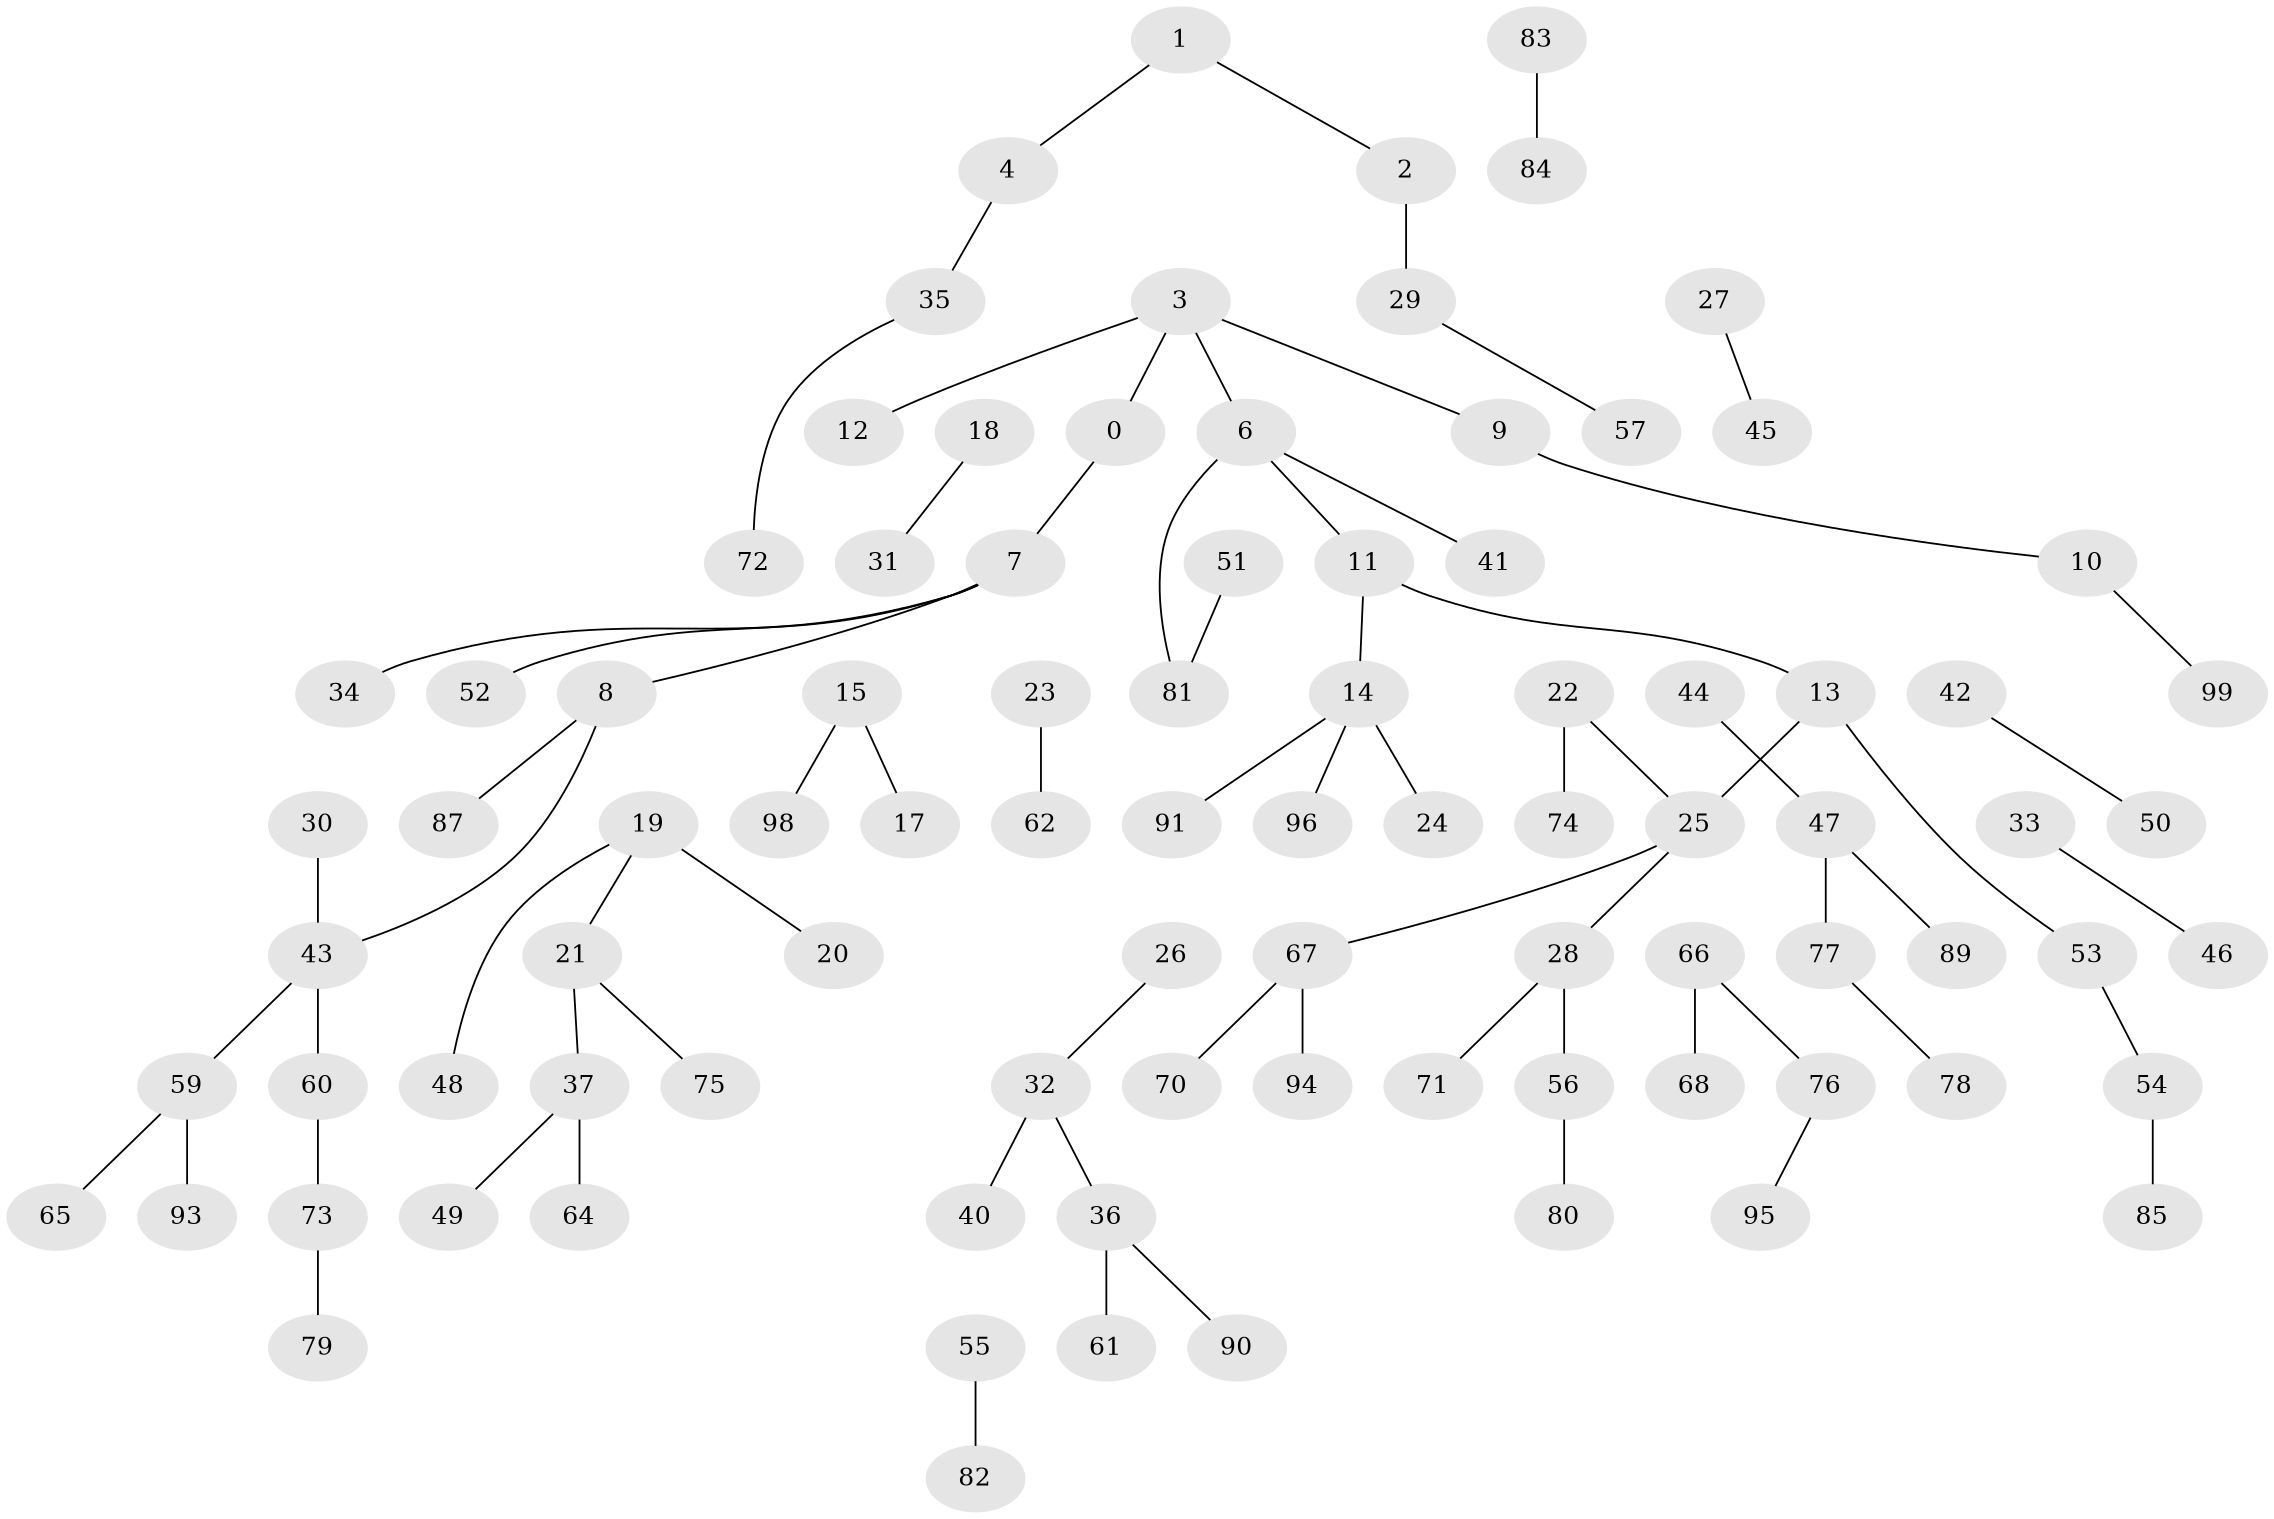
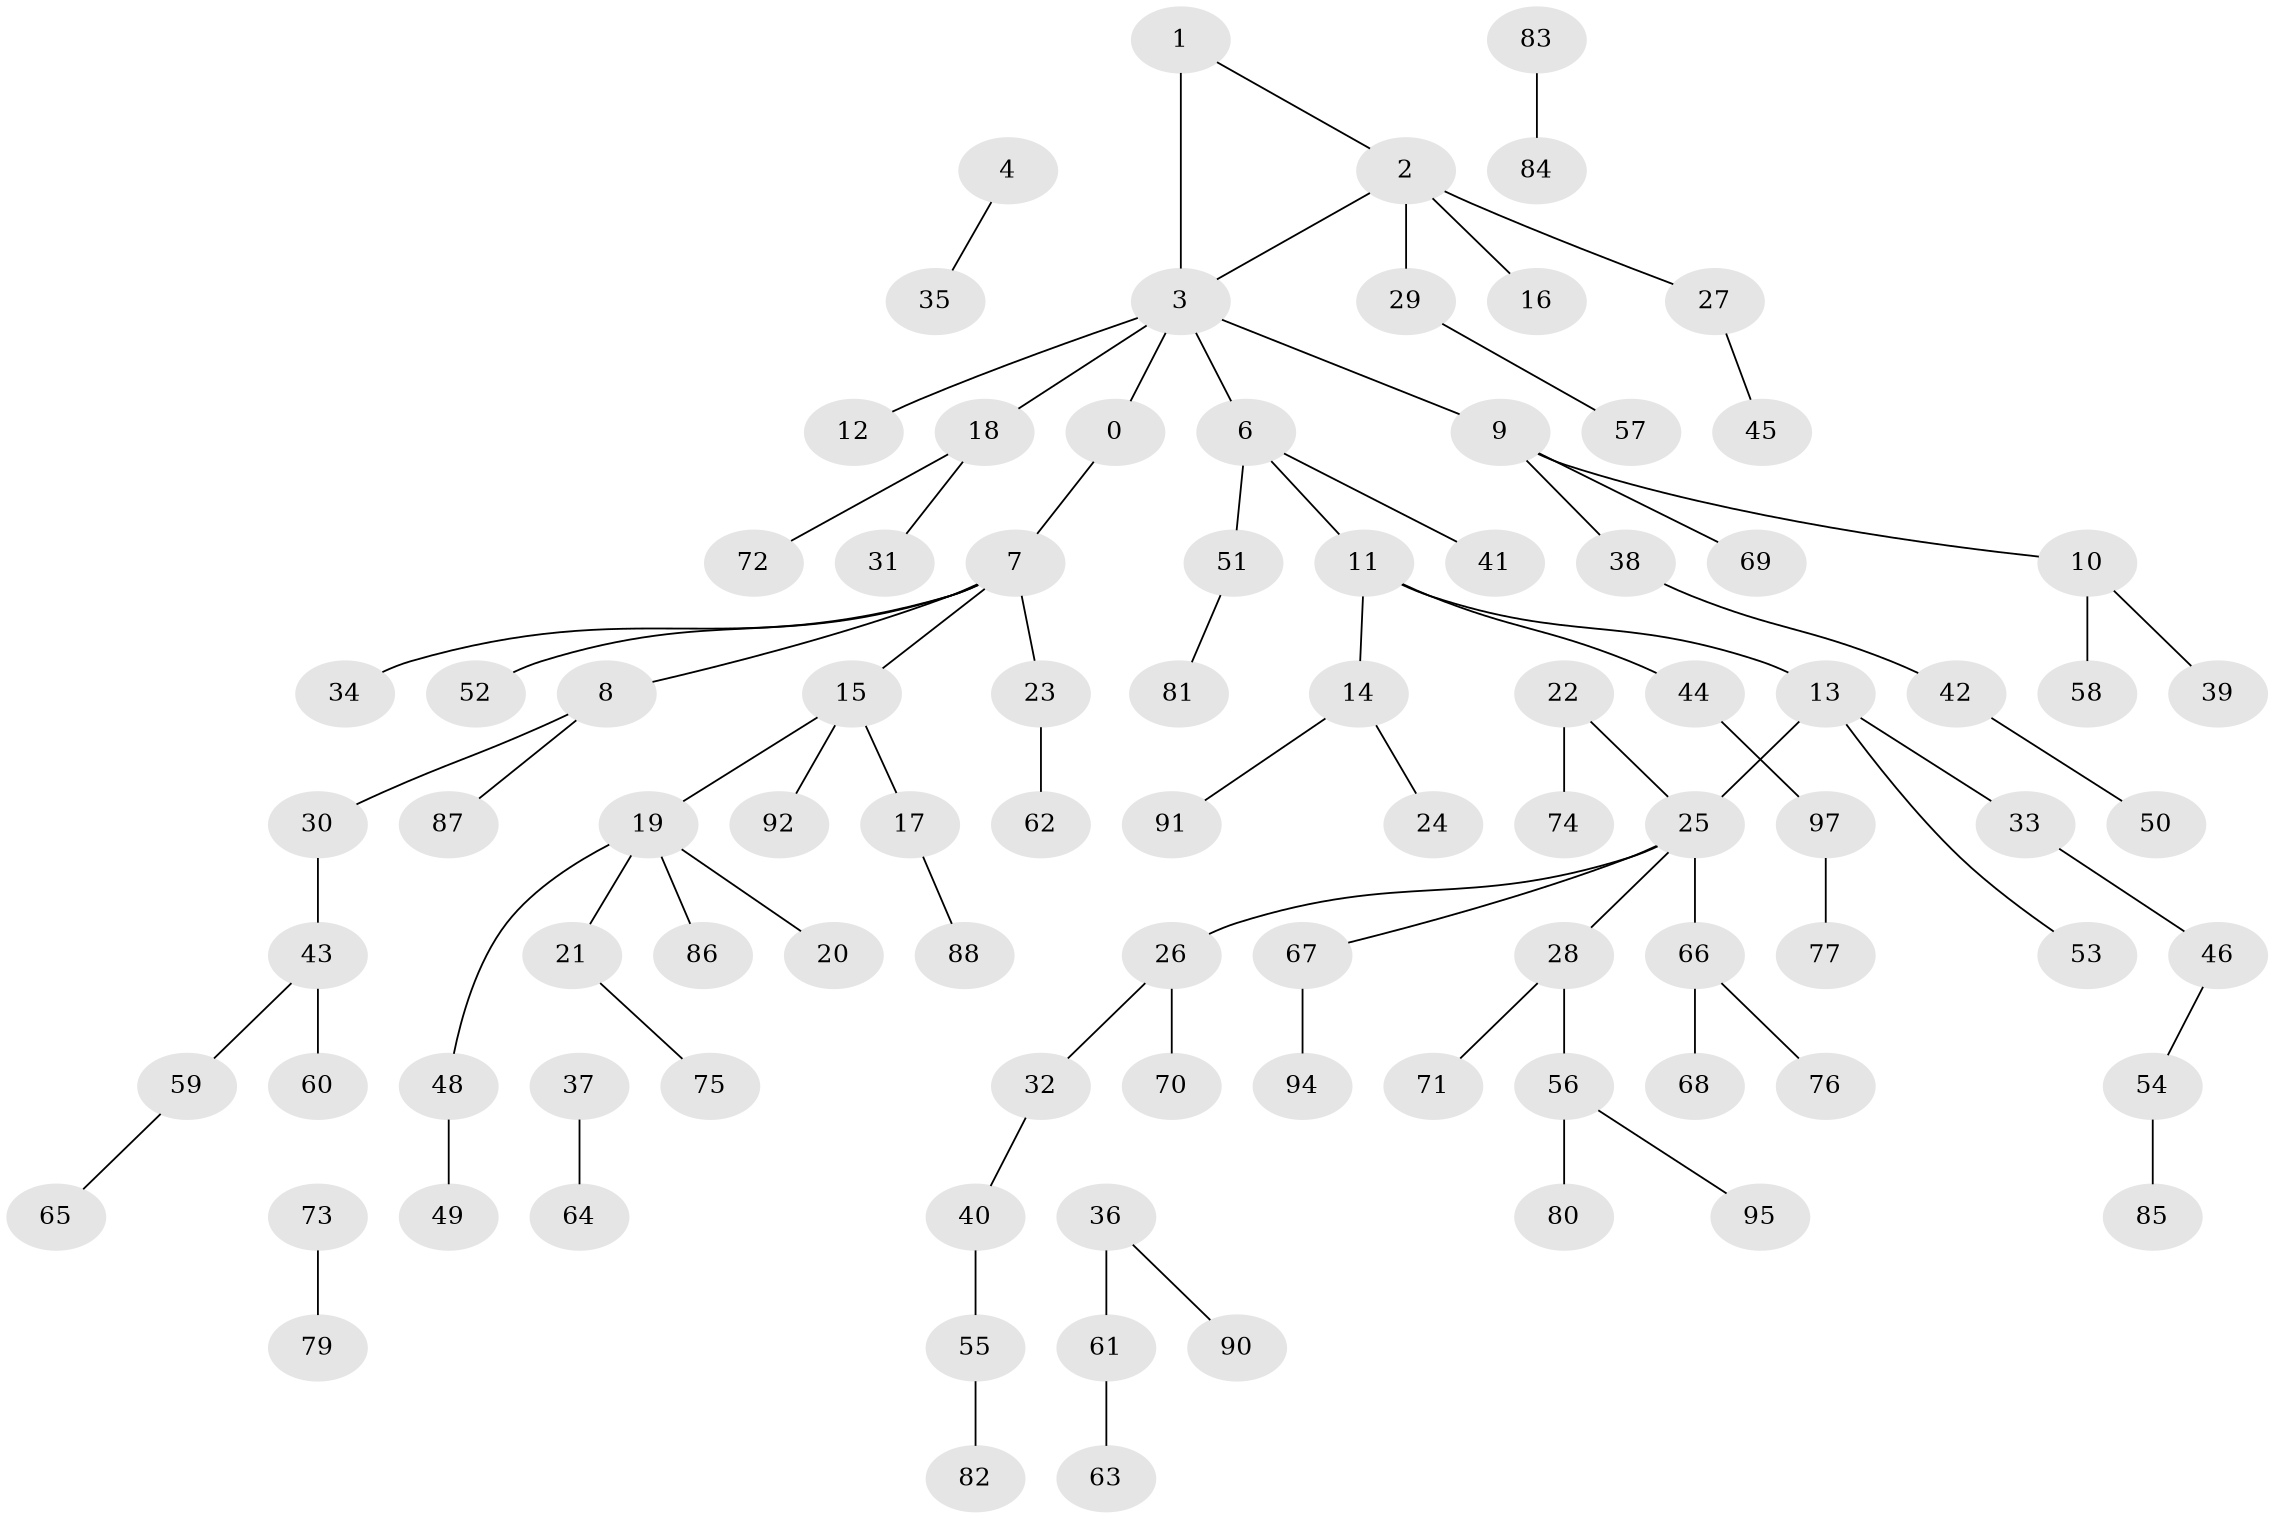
edge "1" -- "4": now "1" -- "3"
edge "2" -- "3": added
edge "2" -- "27": added
node "16": added
edge "3" -- "18": added
edge "35" -- "72": now "18" -- "72"
edge "6" -- "81": now "6" -- "51"
node "38": added
node "69": added
edge "7" -- "23": added
edge "7" -- "15": added
edge "11" -- "44": added
node "58": added
node "99": label "99" -> "39"
edge "15" -- "19": added
edge "13" -- "33": added
node "98": label "98" -> "92"
node "96": removed
node "47": label "47" -> "97"
edge "8" -- "43": now "8" -- "30"
edge "25" -- "26": added
edge "25" -- "66": added
node "86": added
node "88": added
node "89": removed
edge "21" -- "37": removed
edge "67" -- "70": now "26" -- "70"
edge "53" -- "54": now "46" -- "54"
node "78": removed
edge "60" -- "73": removed
edge "37" -- "49": now "48" -- "49"
edge "32" -- "36": removed
edge "76" -- "95": now "56" -- "95"
node "93": removed
edge "40" -- "55": added
node "63": added
